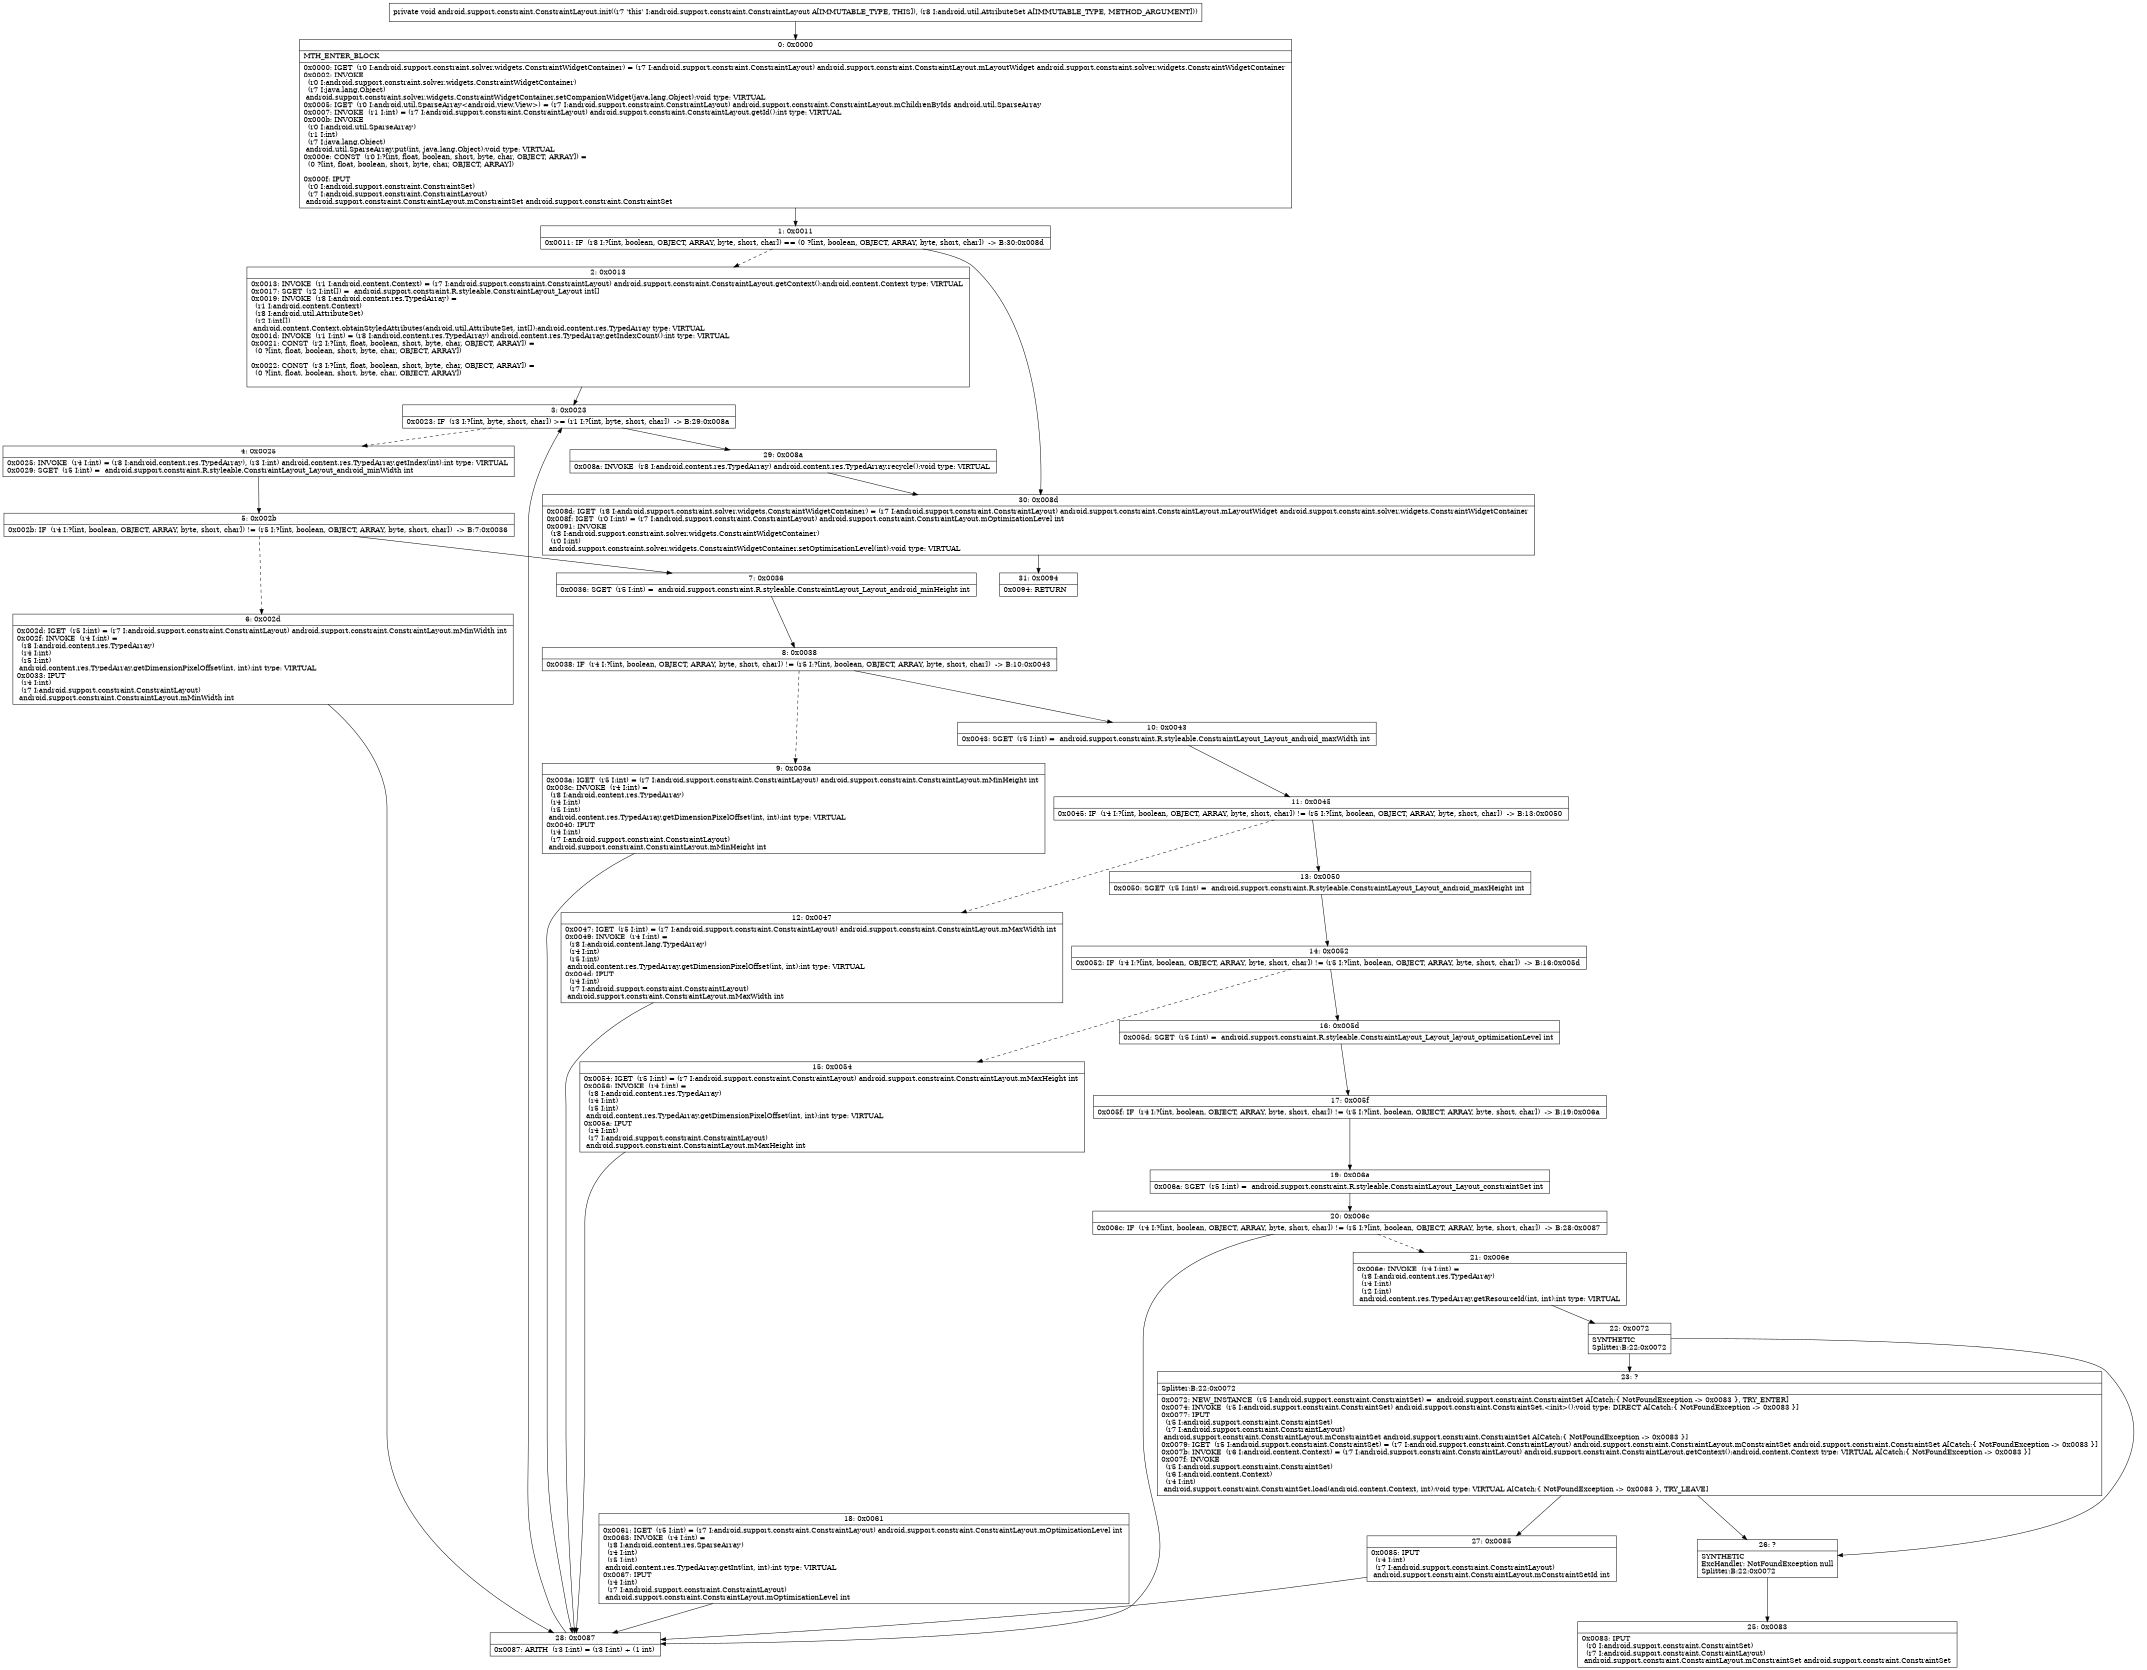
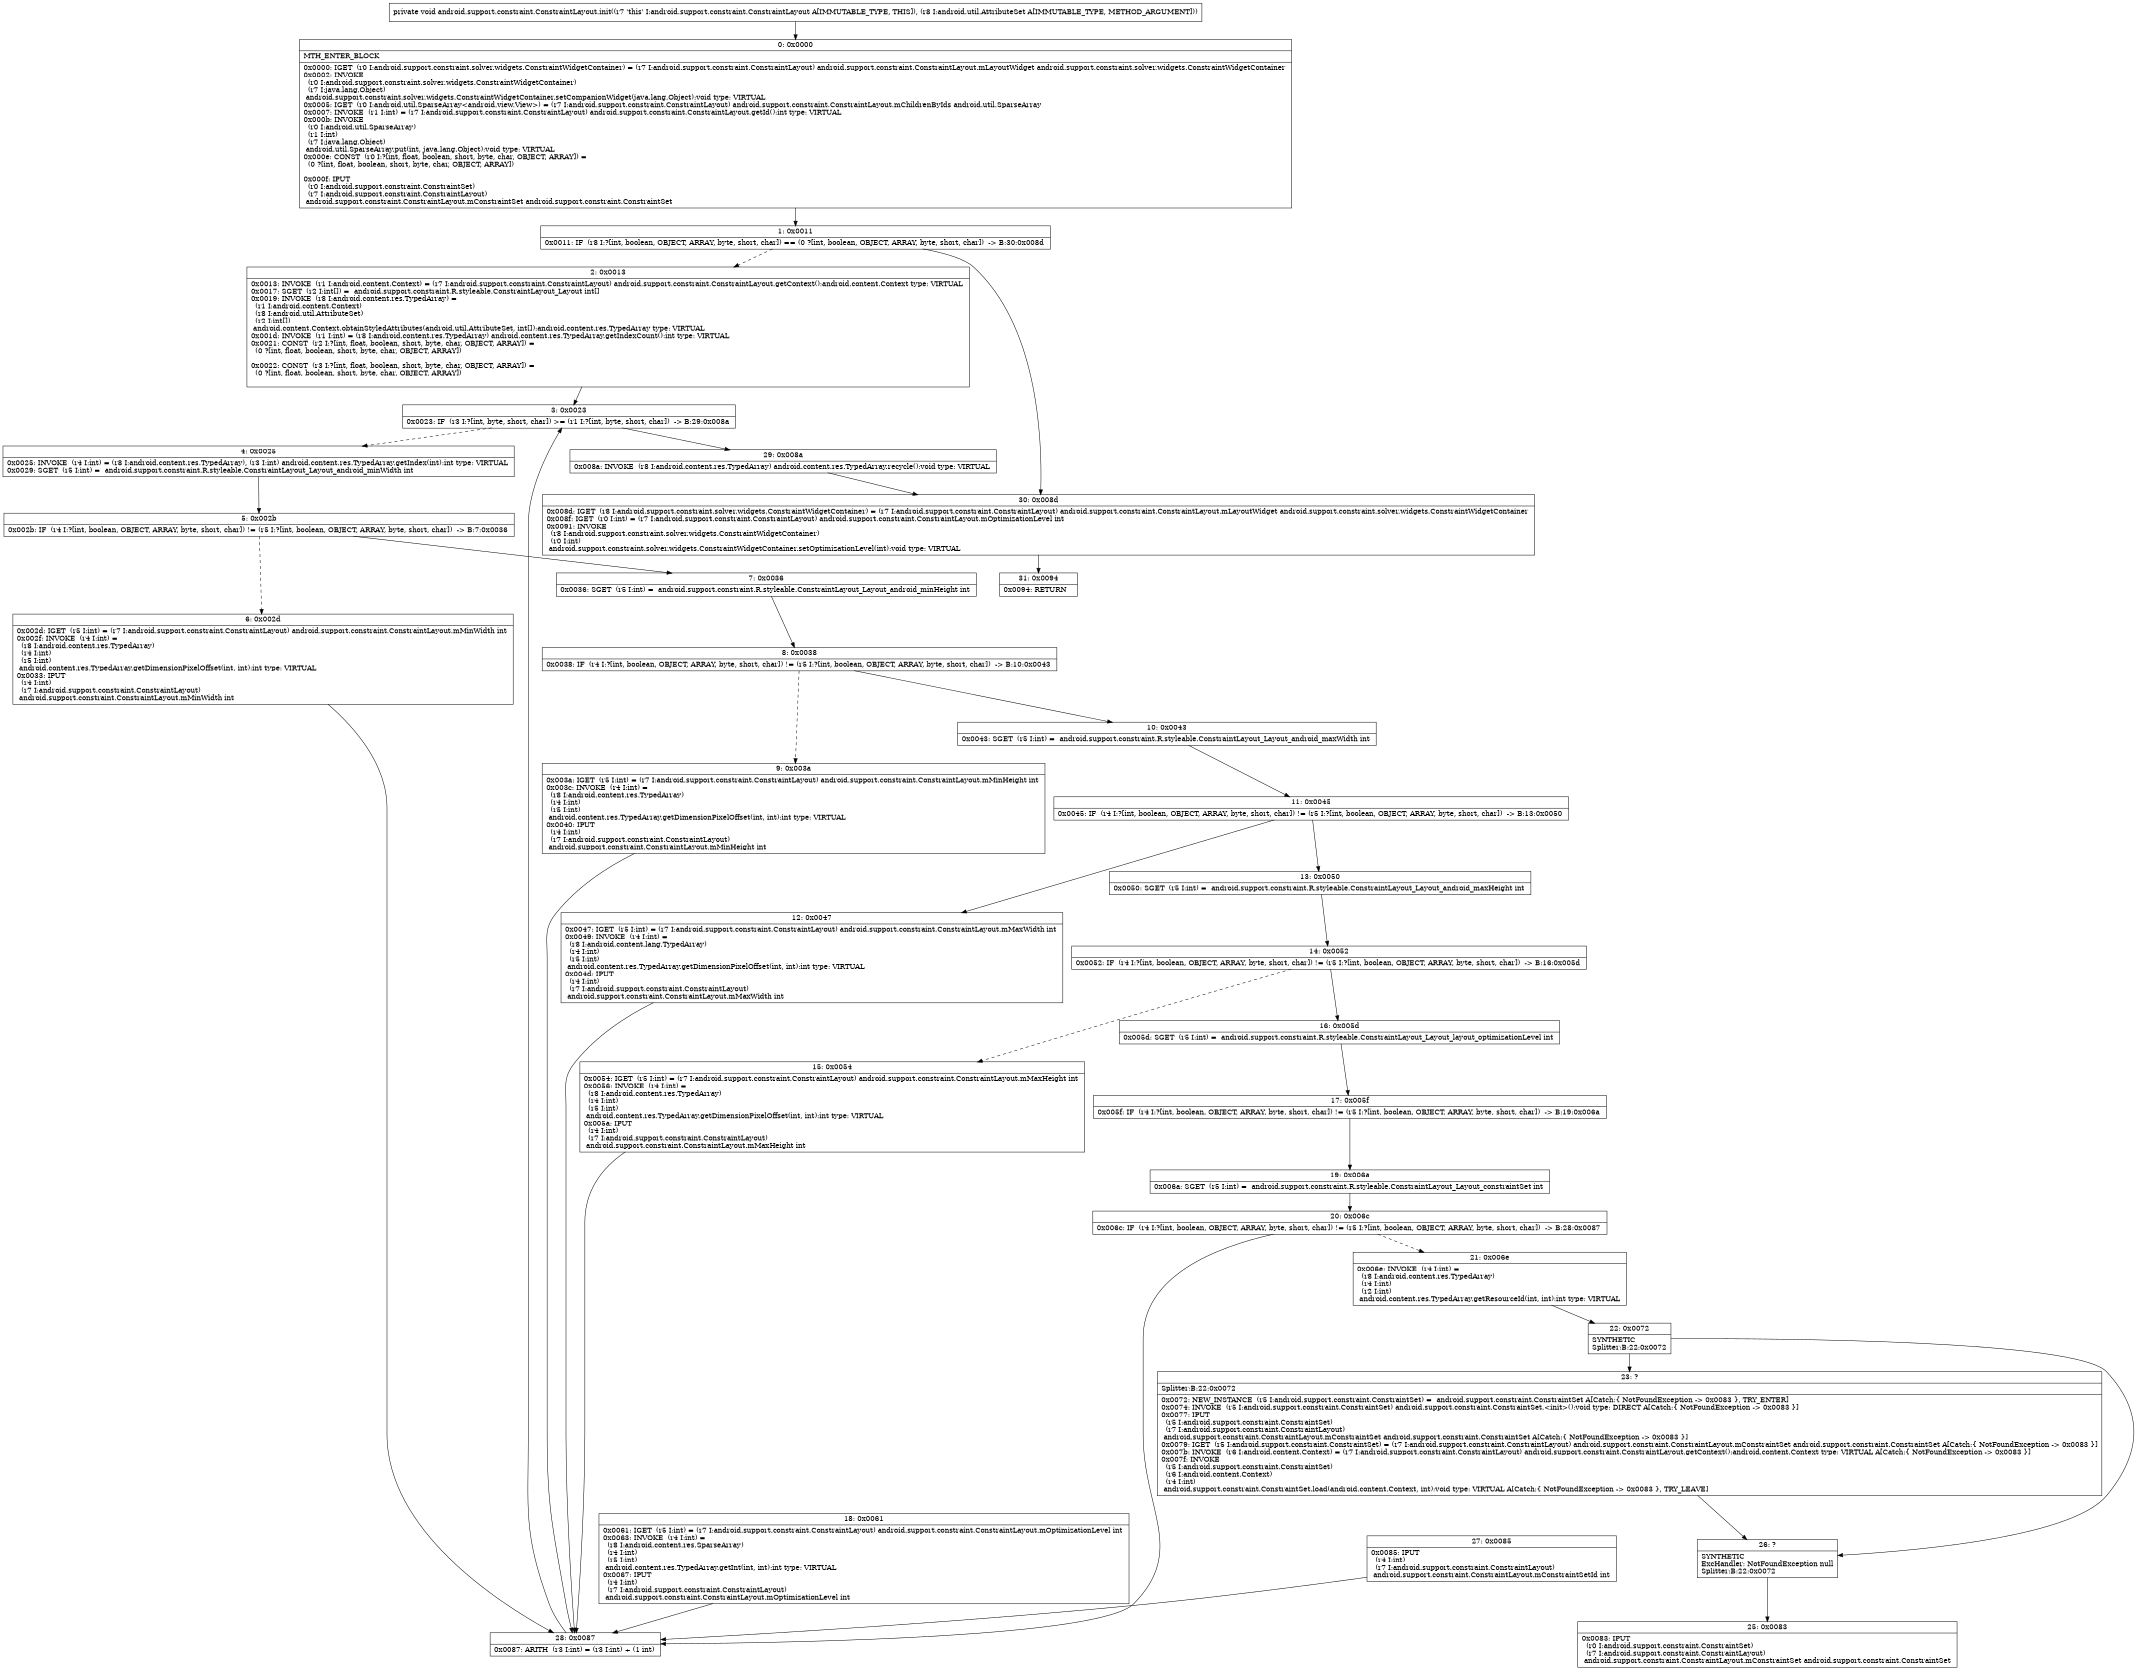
edge "11: 0x0045" -> "12: 0x0047": style dashed -> solid
edge "23: ?" -> "27: 0x0085": removed
